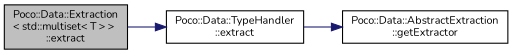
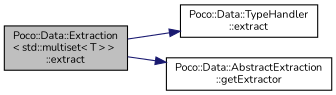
edge "Poco::Data::TypeHandler ::extract" -> "Poco::Data::AbstractExtraction ::getExtractor": now "Poco::Data::Extraction < std::multiset< T > > ::extract" -> "Poco::Data::AbstractExtraction ::getExtractor"
